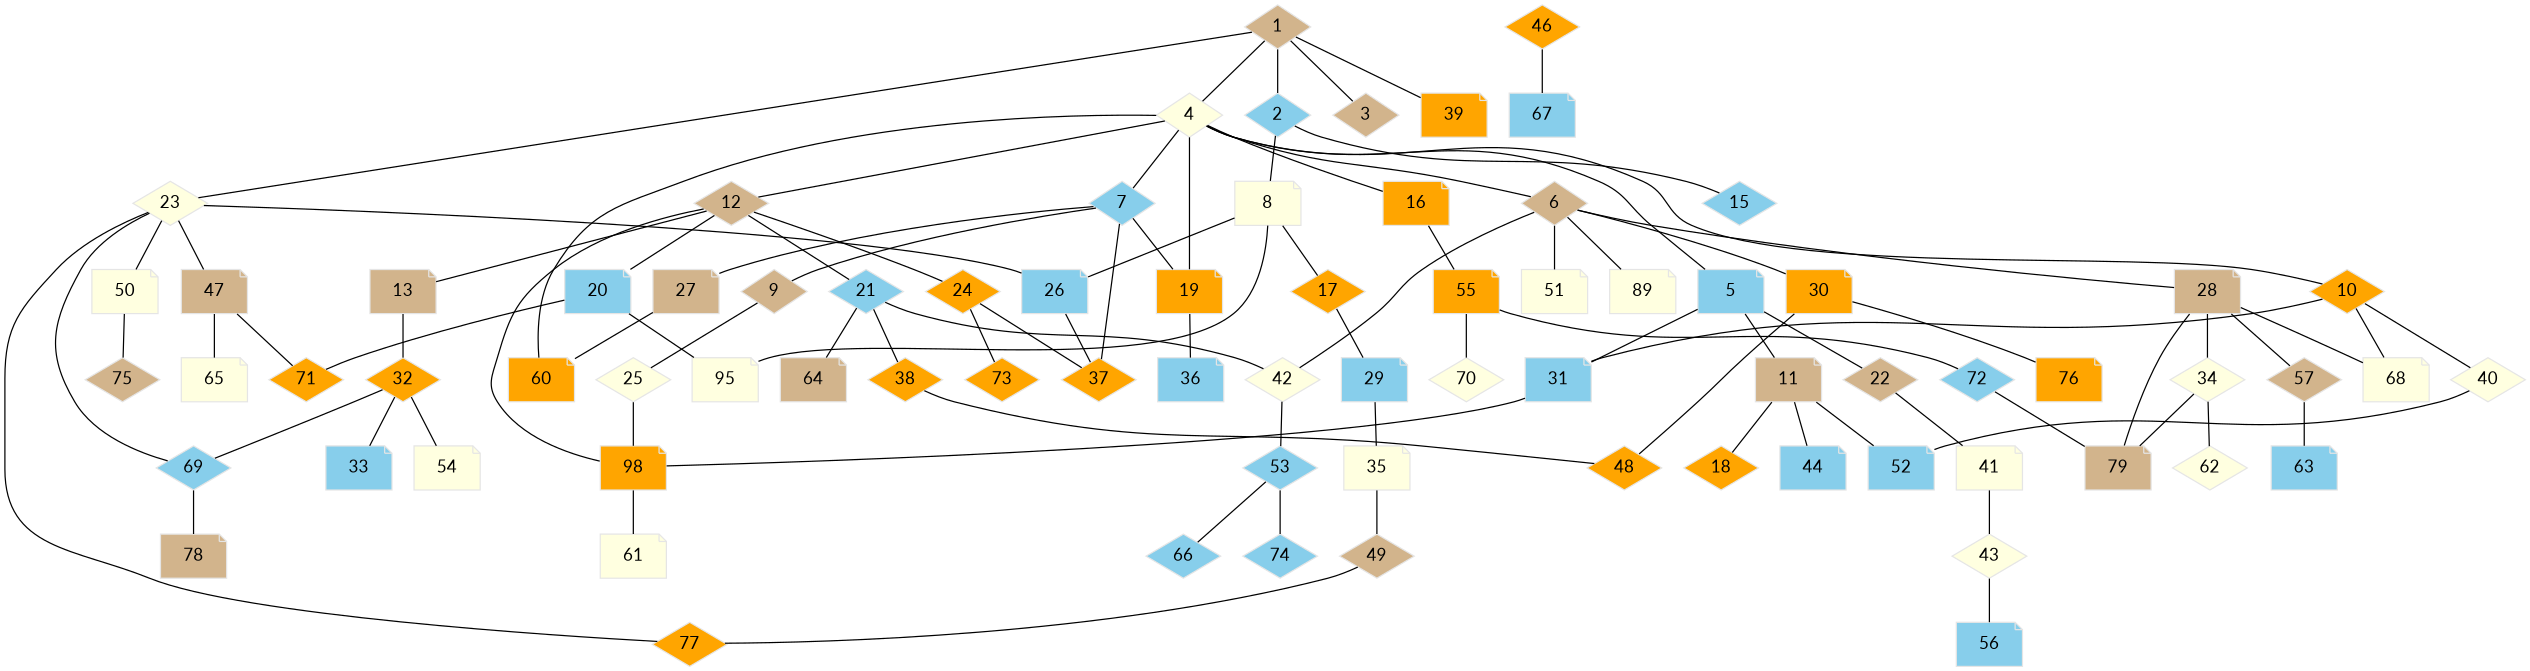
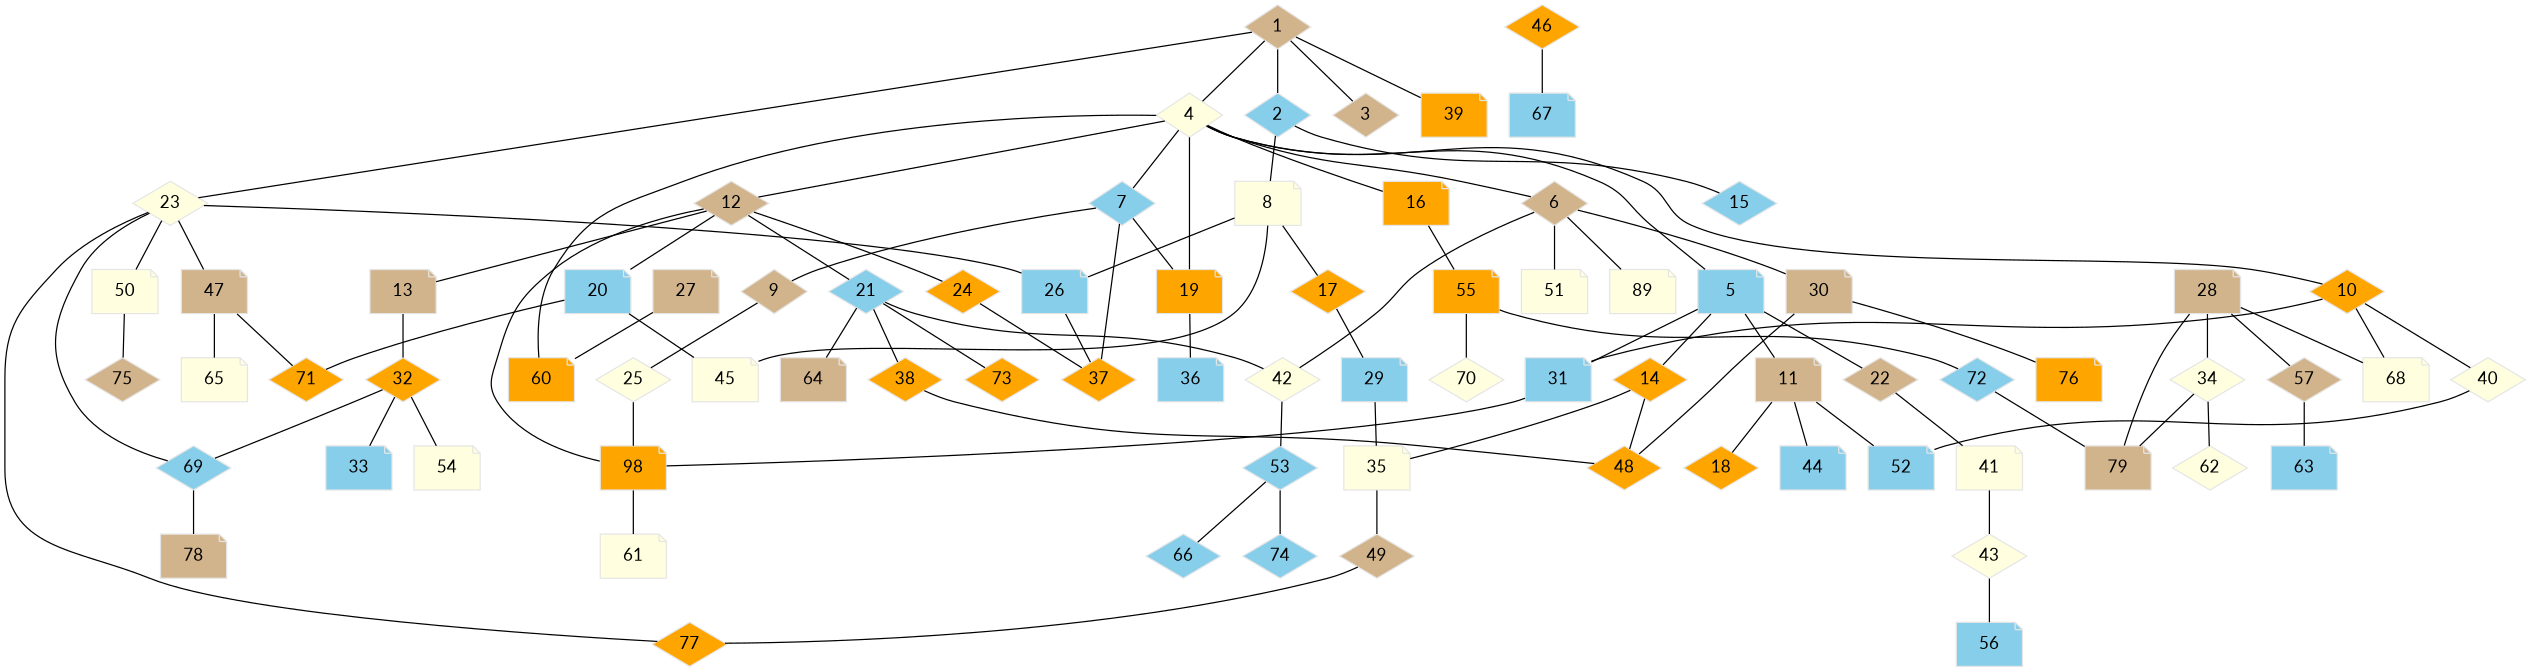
edge "7" -- "27": removed
edge "6" -- "28": removed
node "30": fillcolor orange -> tan
edge "24" -- "73": now "21" -- "73"
node "95": label "95" -> "45"
node "14": added
